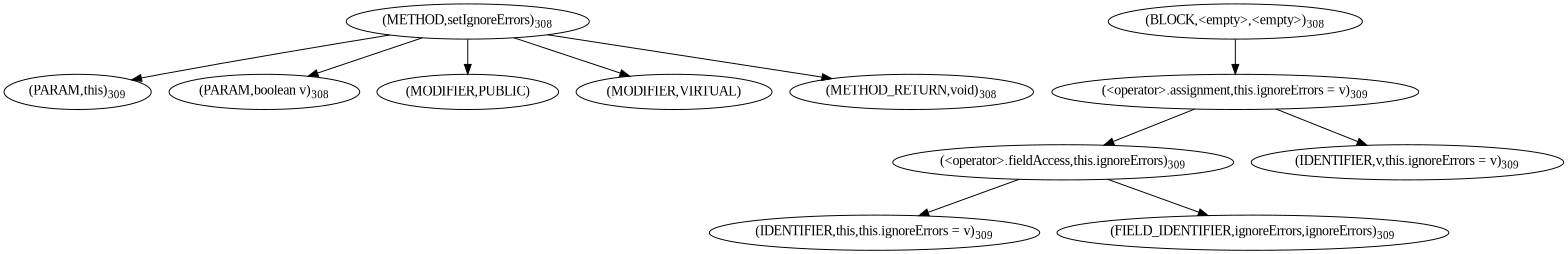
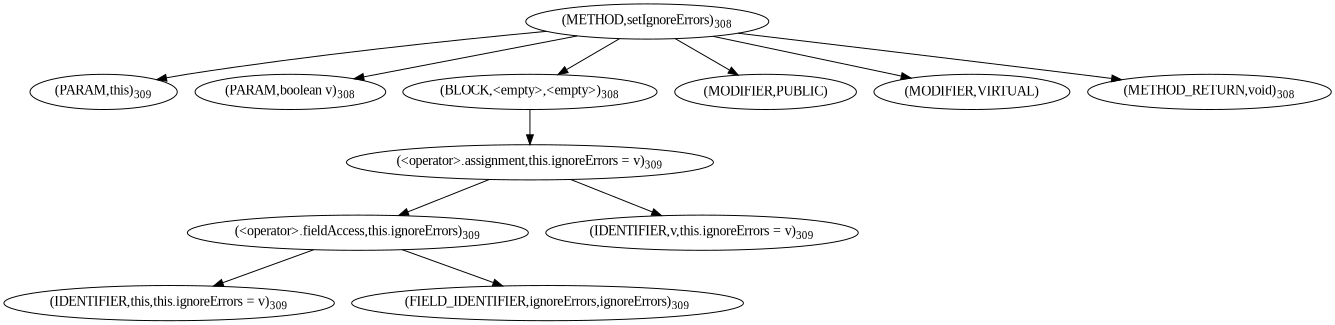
edge "(METHOD,setIgnoreErrors)" -> "(BLOCK,<empty>,<empty>)": added
